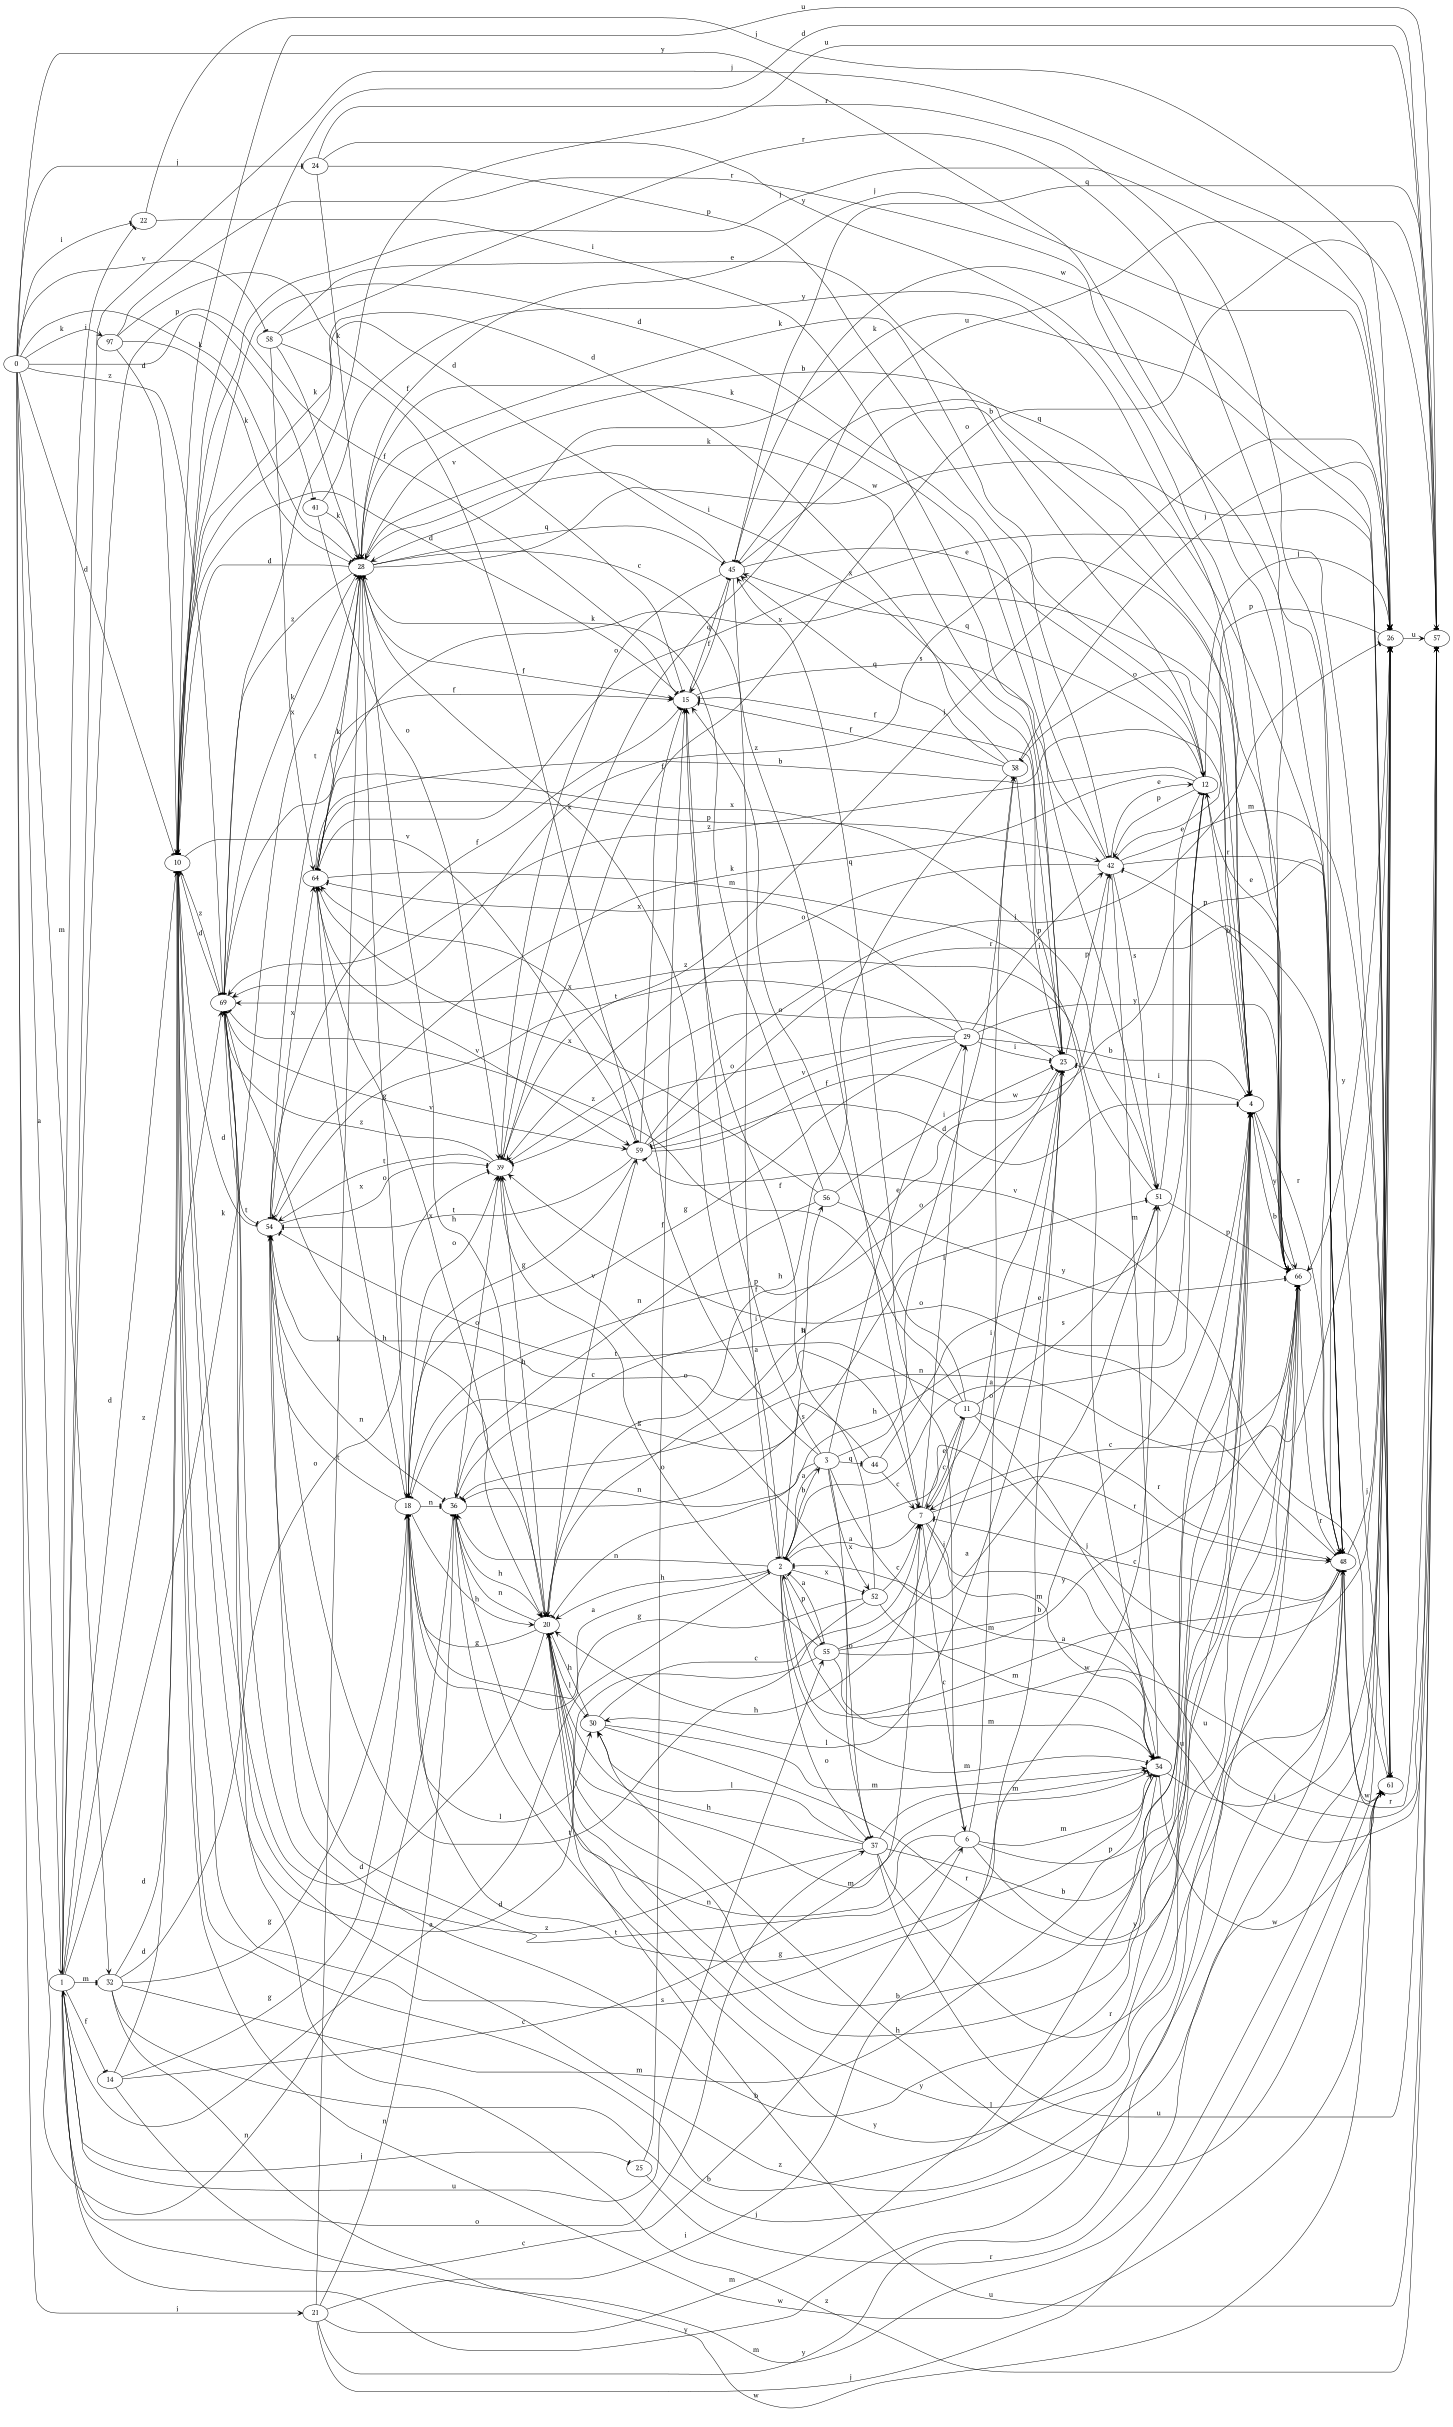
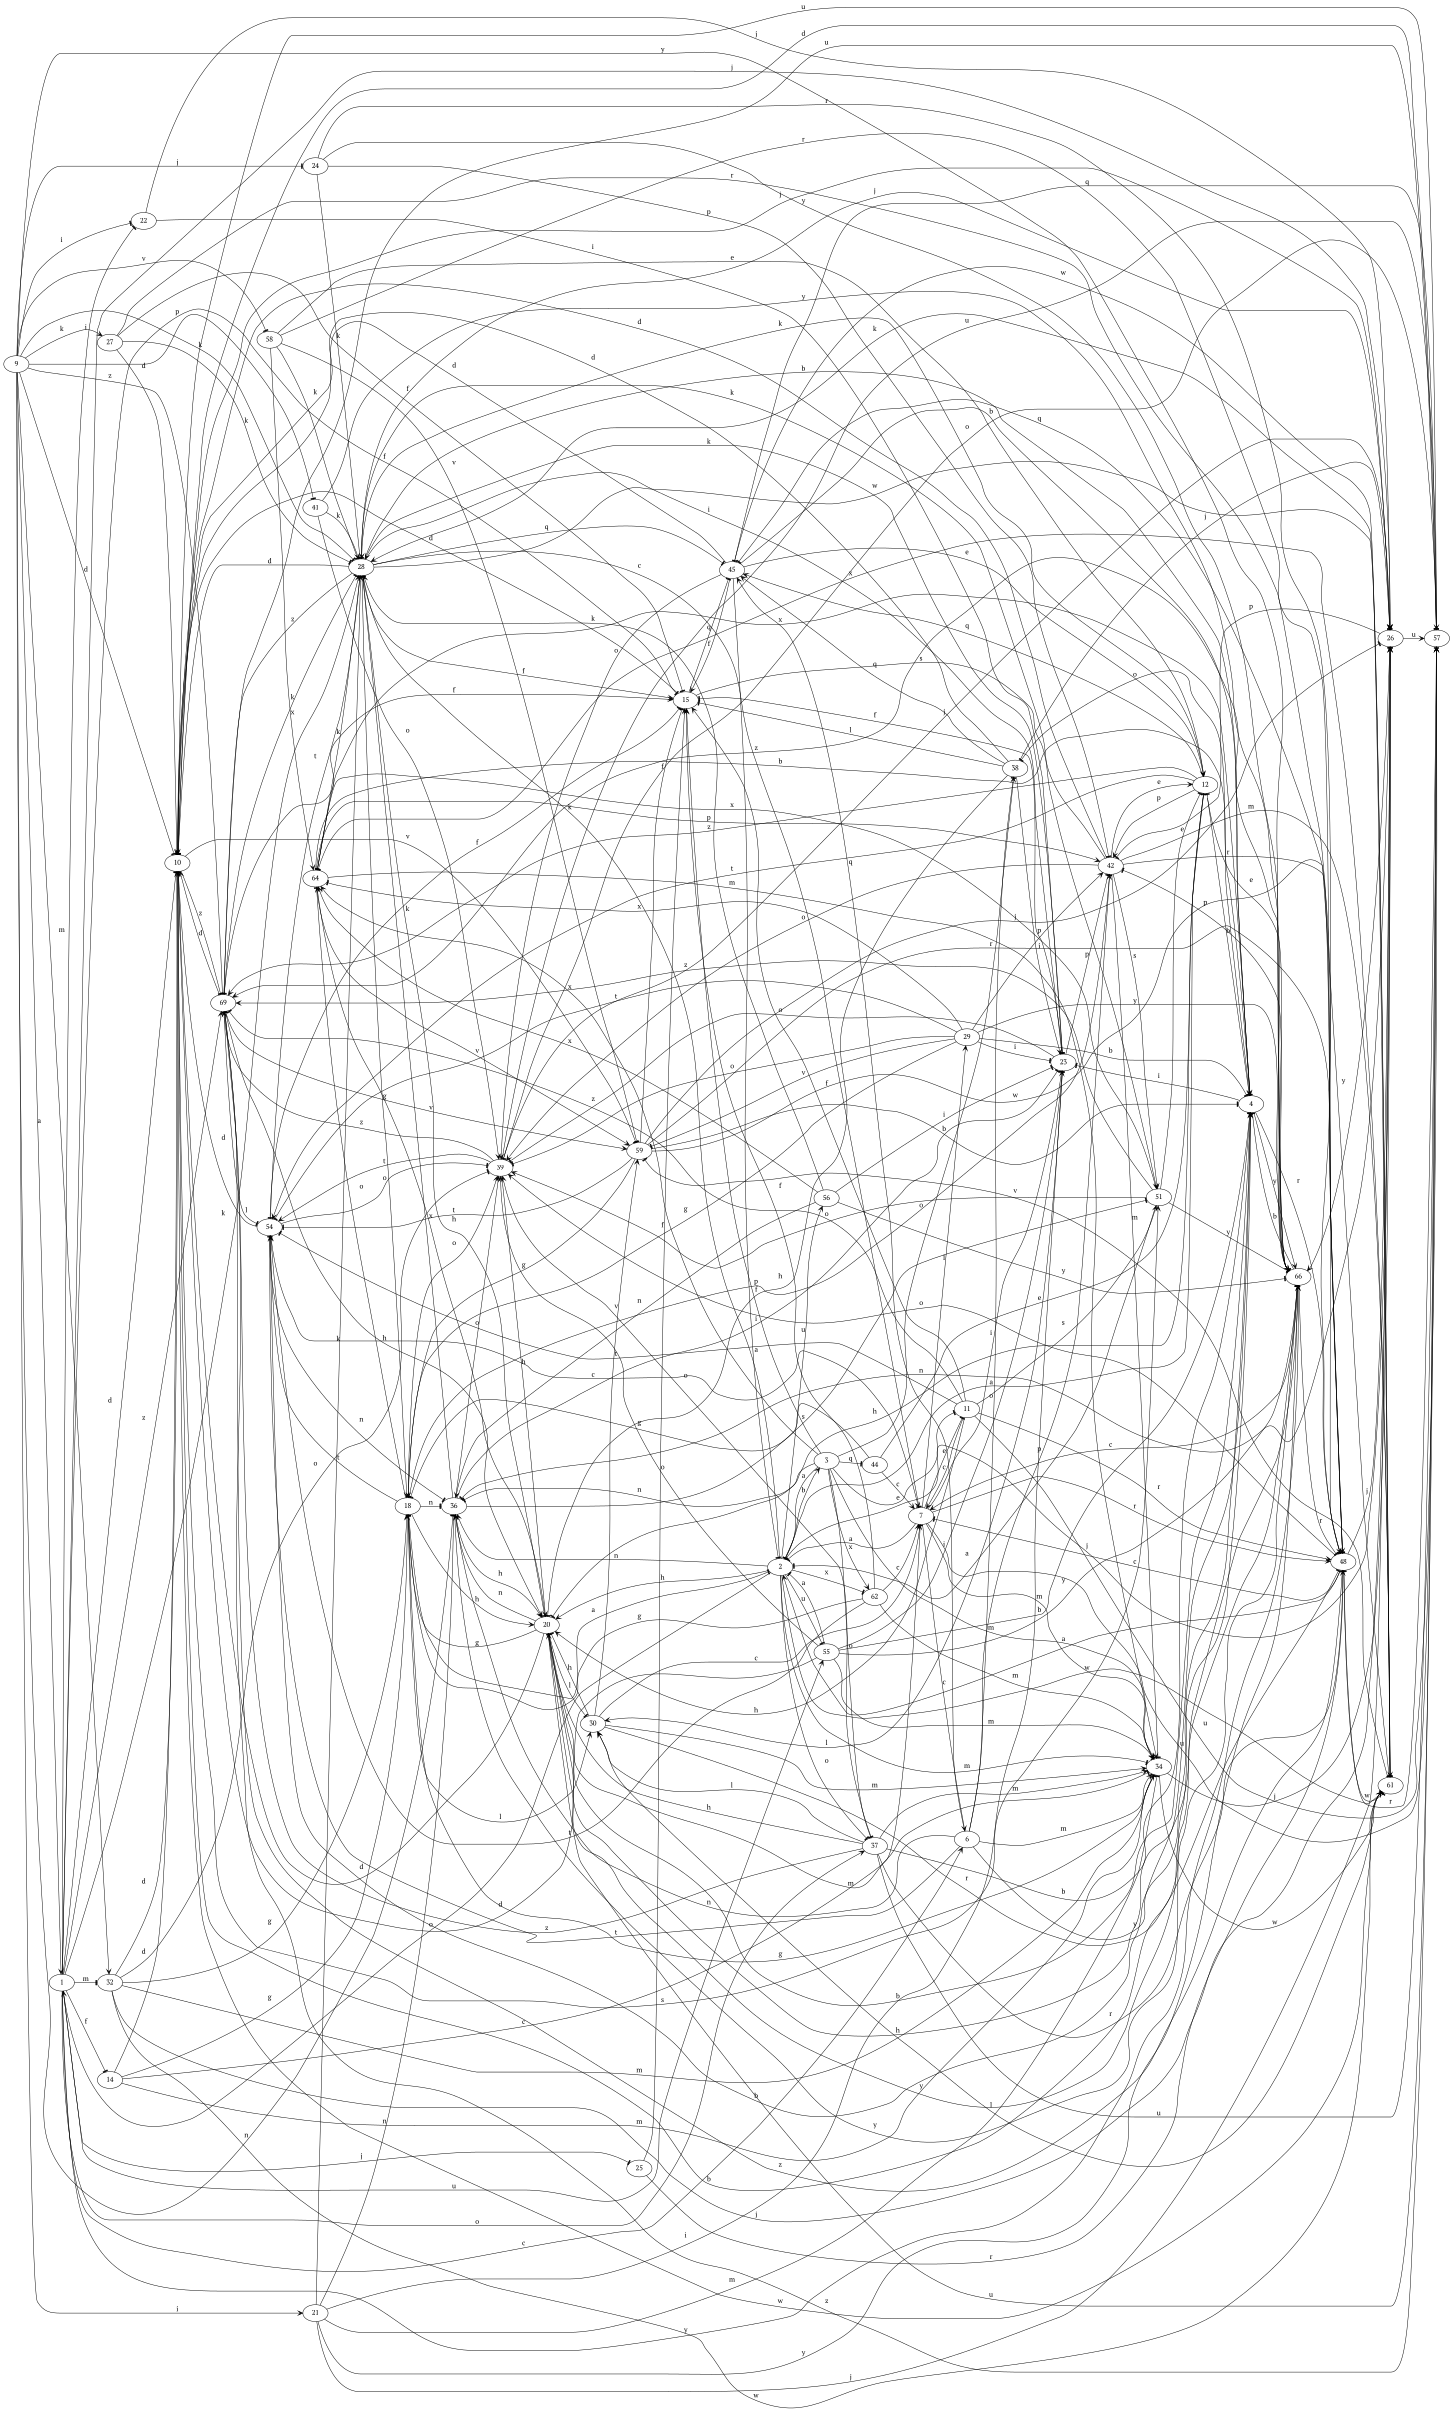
node "97": label "97" -> "27"
node "0": label "0" -> "9"
edge "12" -> "26": removed, label "j"
edge "38" -> "15": label "f" -> "l"
edge "12" -> "54": label "k" -> "t"
edge "66" -> "12": arrowhead vee -> tee
edge "64" -> "34": arrowhead tee -> vee
edge "36" -> "28": added, label "k"
edge "54" -> "64": removed, label "x"
edge "54" -> "10": arrowhead tee -> vee
edge "59" -> "4": label "d" -> "b"
edge "18" -> "64": label "x" -> "o"
edge "69" -> "54": label "t" -> "l"
edge "51" -> "39": added, label "o"
edge "51" -> "66": label "p" -> "y"
edge "3" -> "29": now "3" -> "11"
edge "23" -> "20": removed, label "h"
edge "20" -> "59": now "30" -> "59"
edge "6" -> "4": now "6" -> "42"
node "52": label "52" -> "62"
edge "2" -> "55": label "p" -> "u"
edge "11" -> "57": arrowhead tee -> vee
edge "2" -> "1": label "a" -> "o"
edge "14" -> "26": now "14" -> "34"
